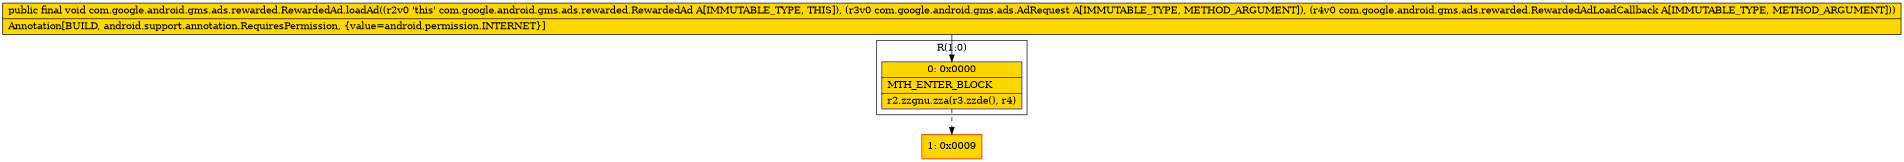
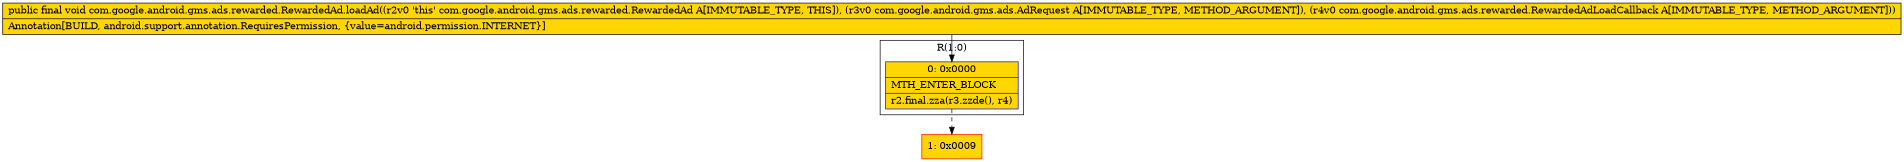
node "0: 0x0000": text "r2.zzgnu.zza(r3.zzde(), r4)" -> "r2.final.zza(r3.zzde(), r4)"
